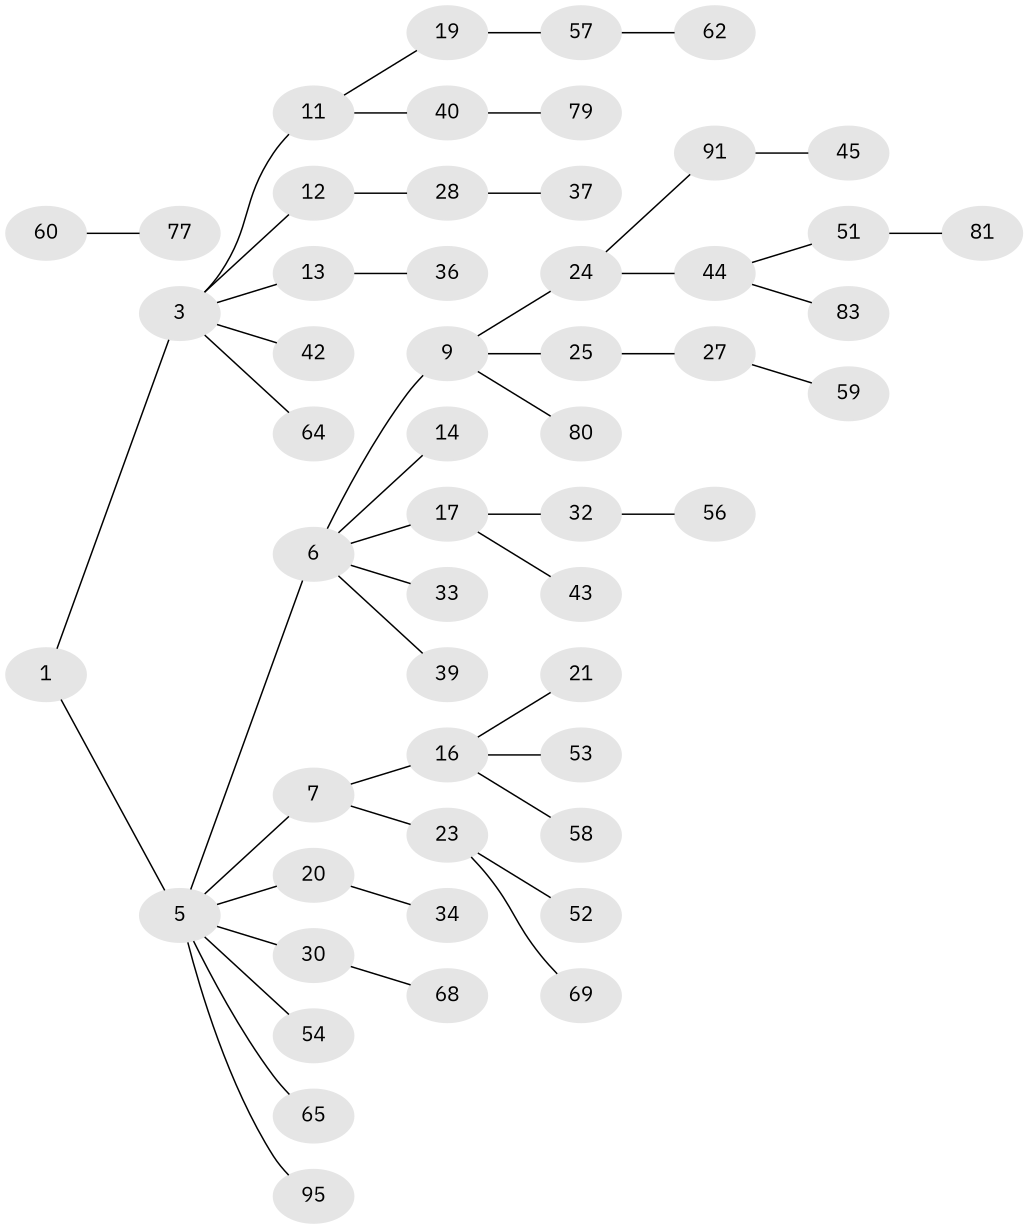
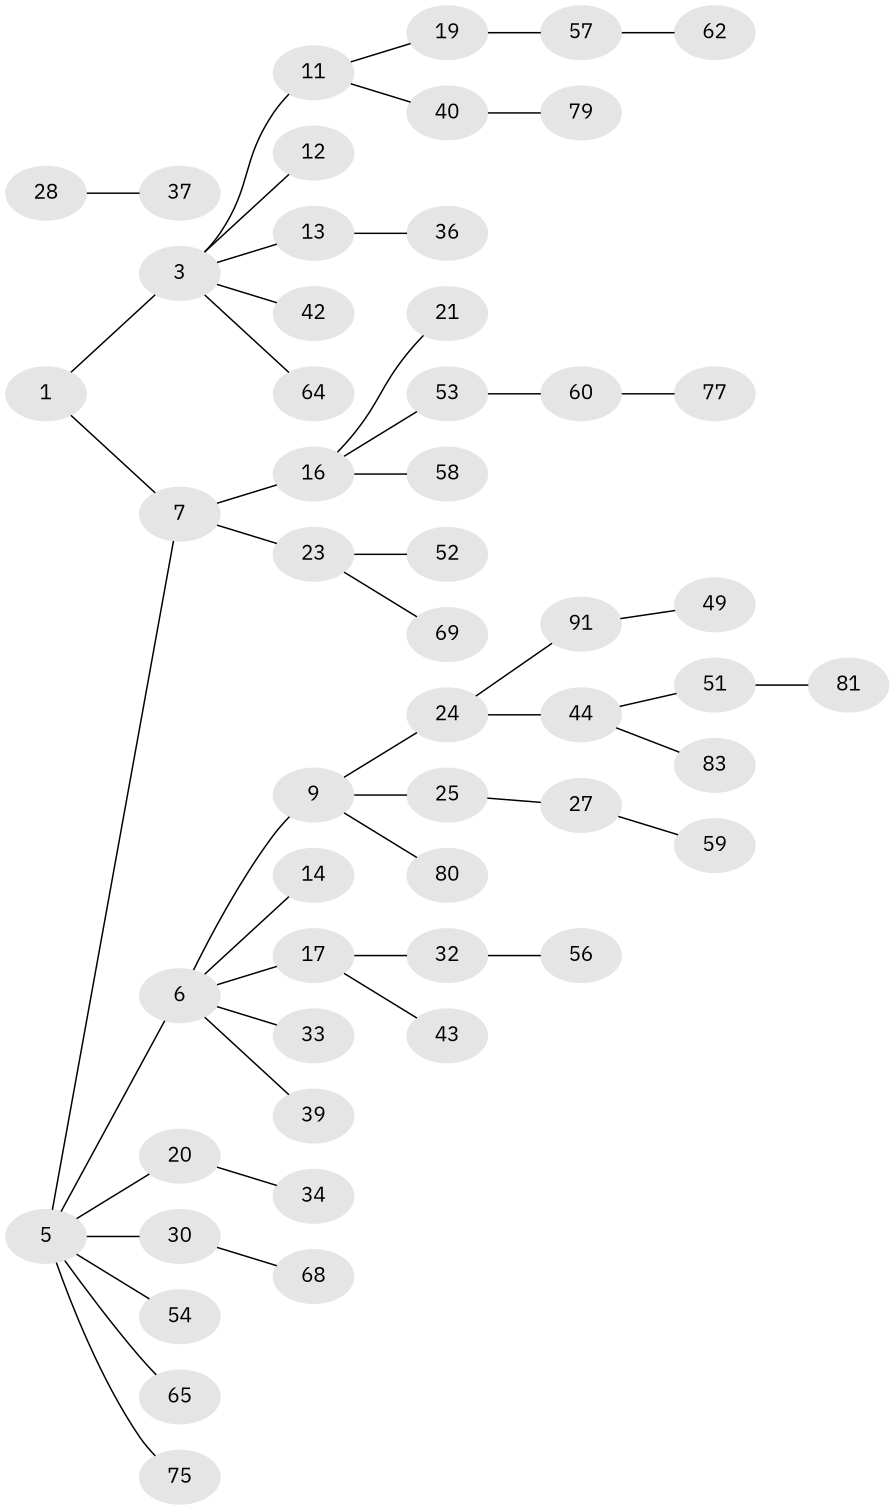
node "45": label "45" -> "49"
edge "12" -- "28": removed
edge "53" -- "60": added
edge "1" -- "5": now "1" -- "7"
node "95": label "95" -> "75"
